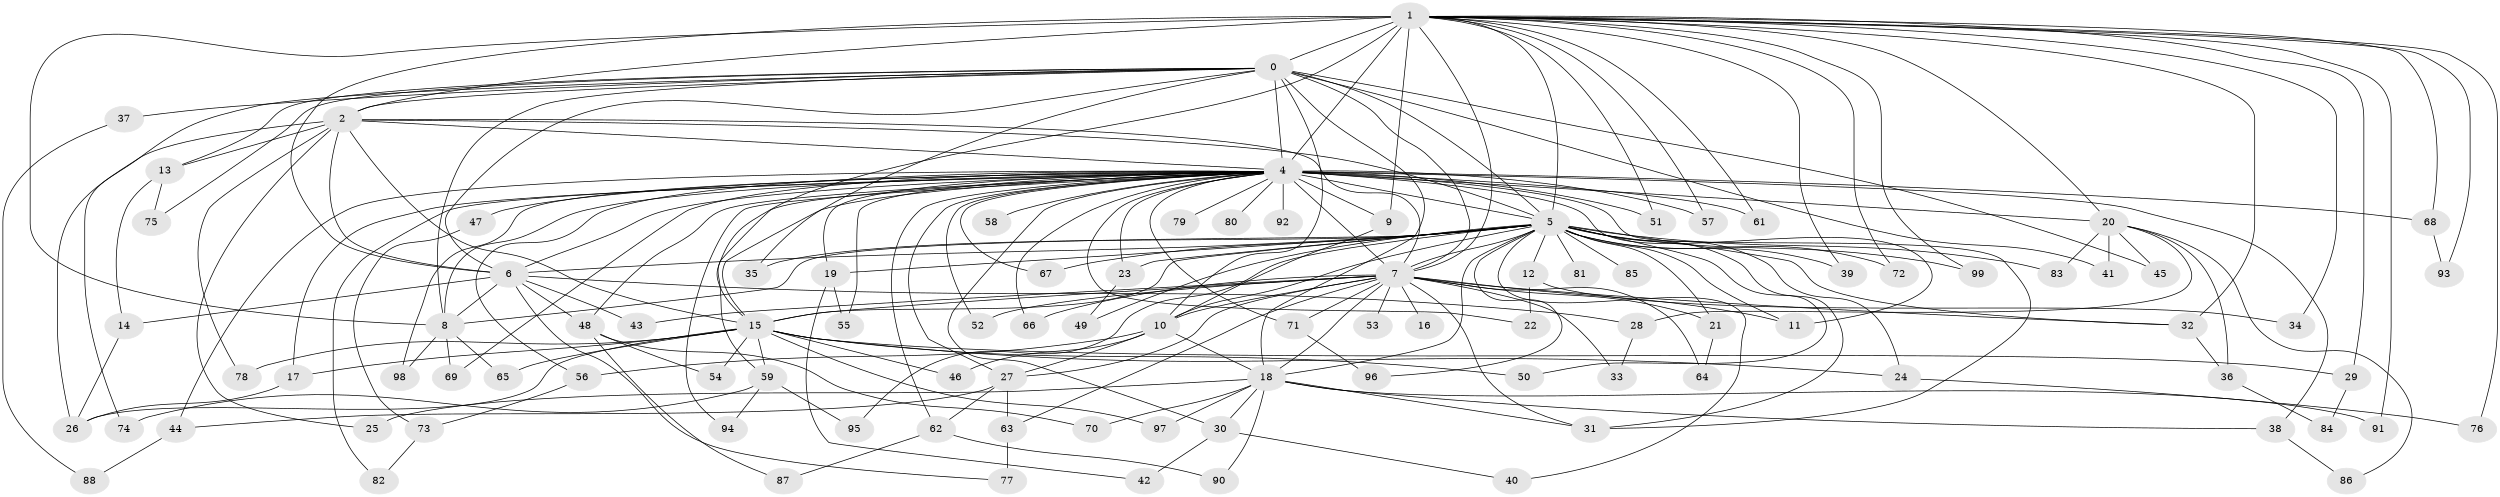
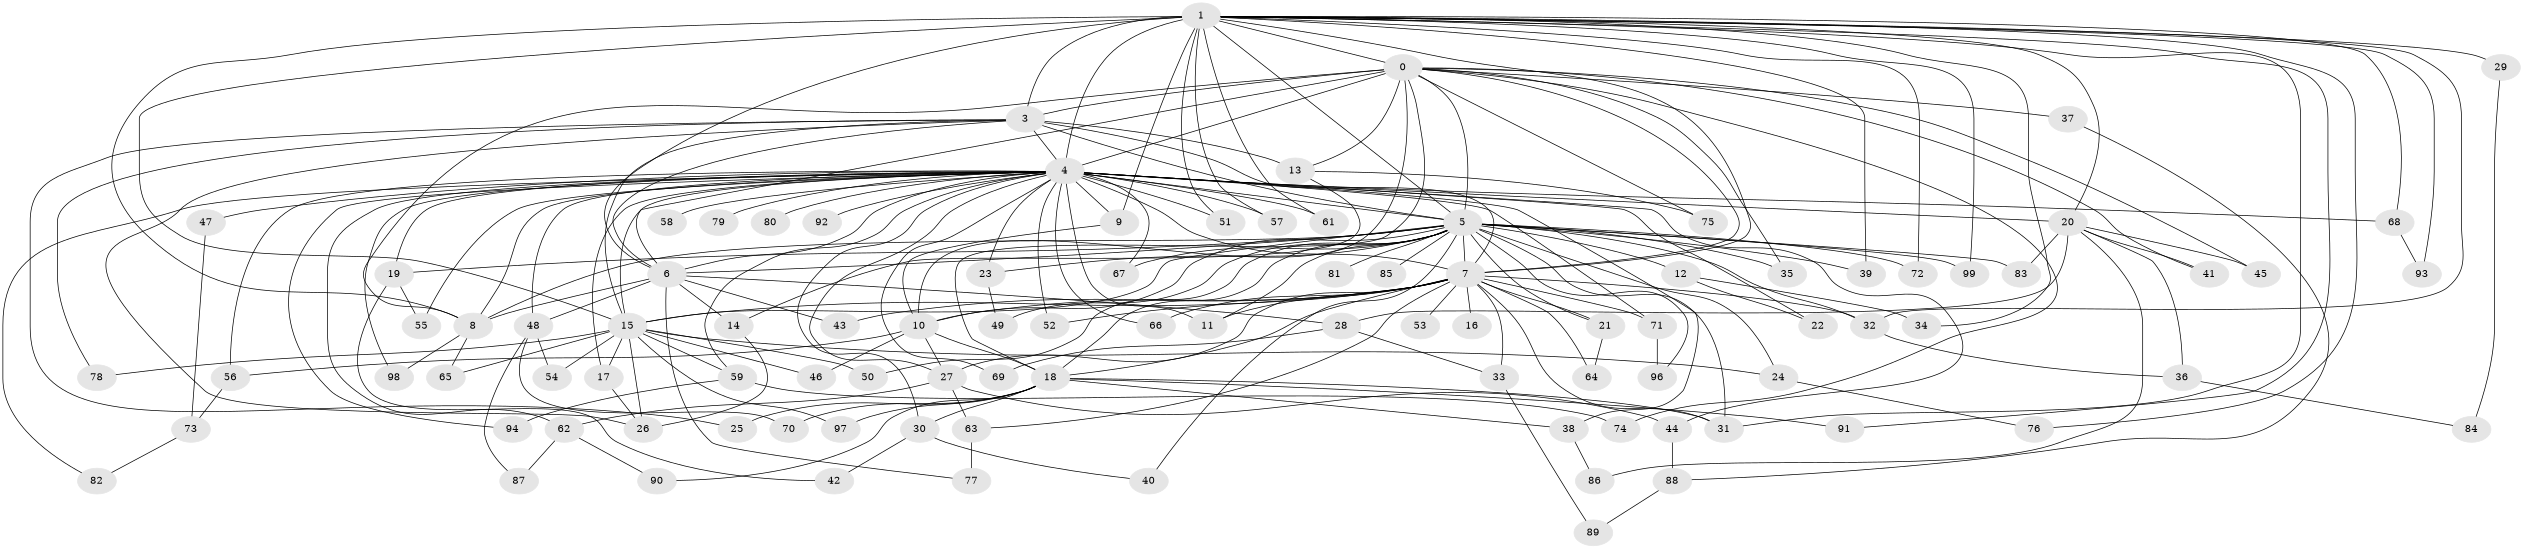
node "2": label "2" -> "3"
edge "4" -- "31": now "1" -- "31"
edge "8" -- "69": now "28" -- "69"
edge "15" -- "29": removed
node "95": removed
node "89": added
